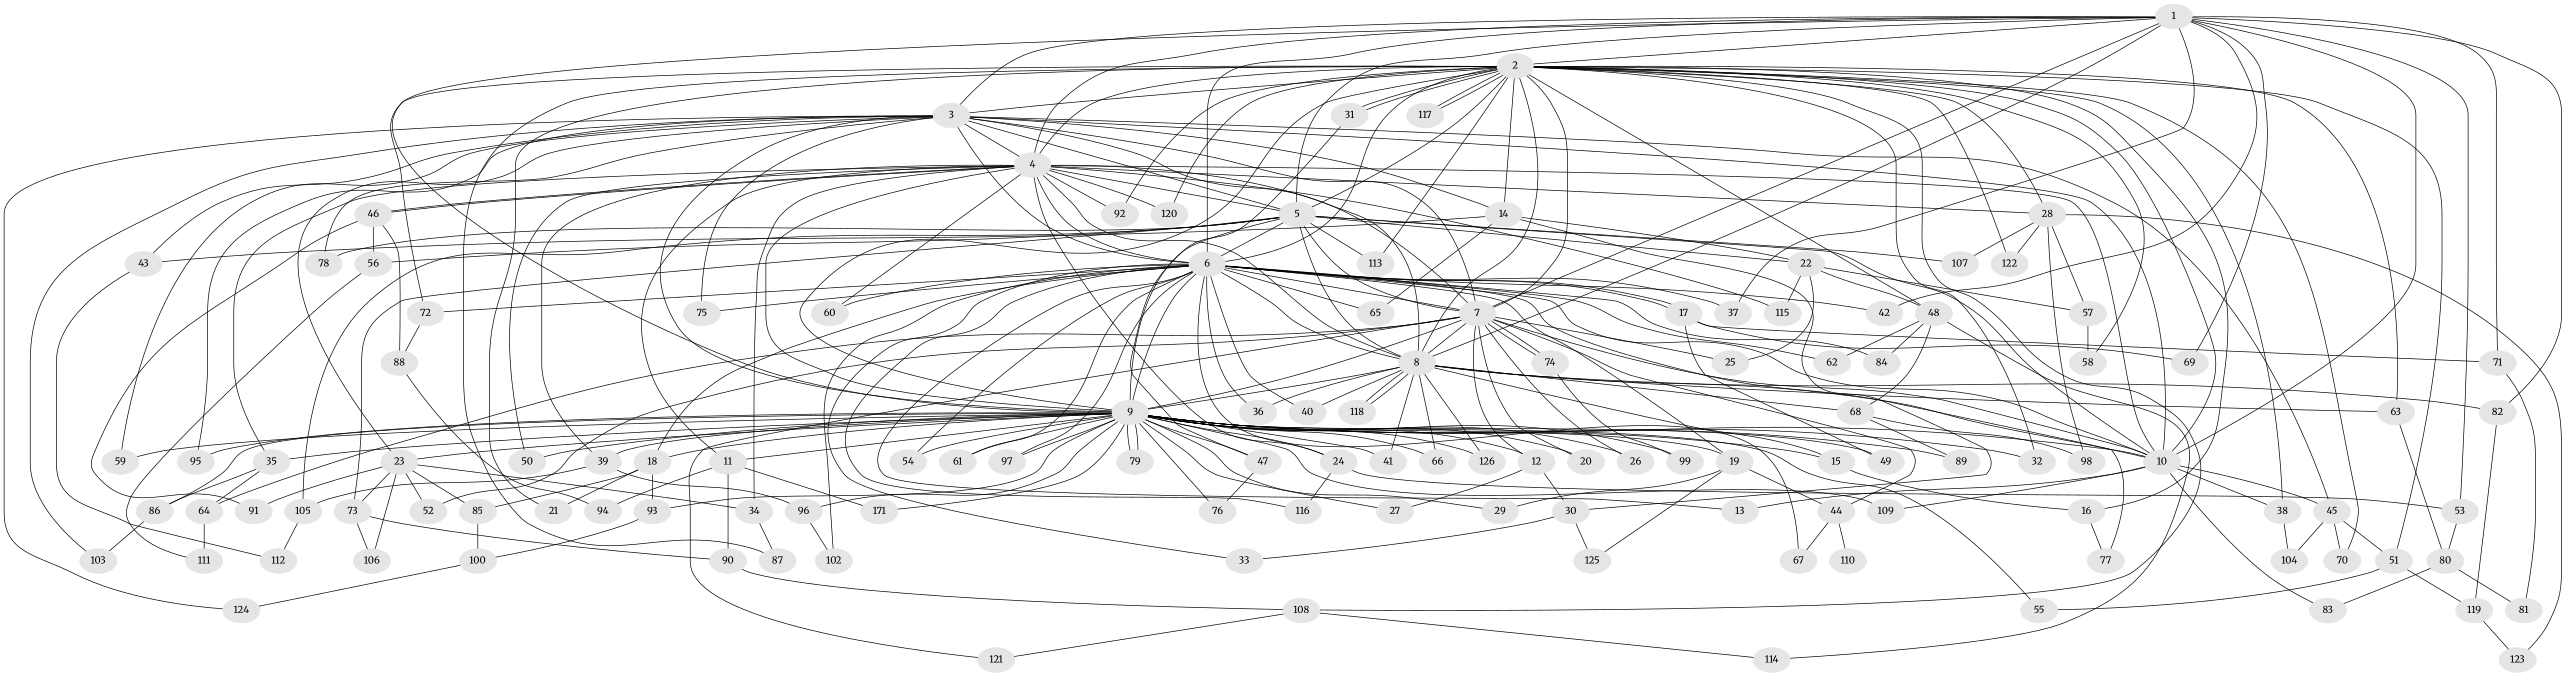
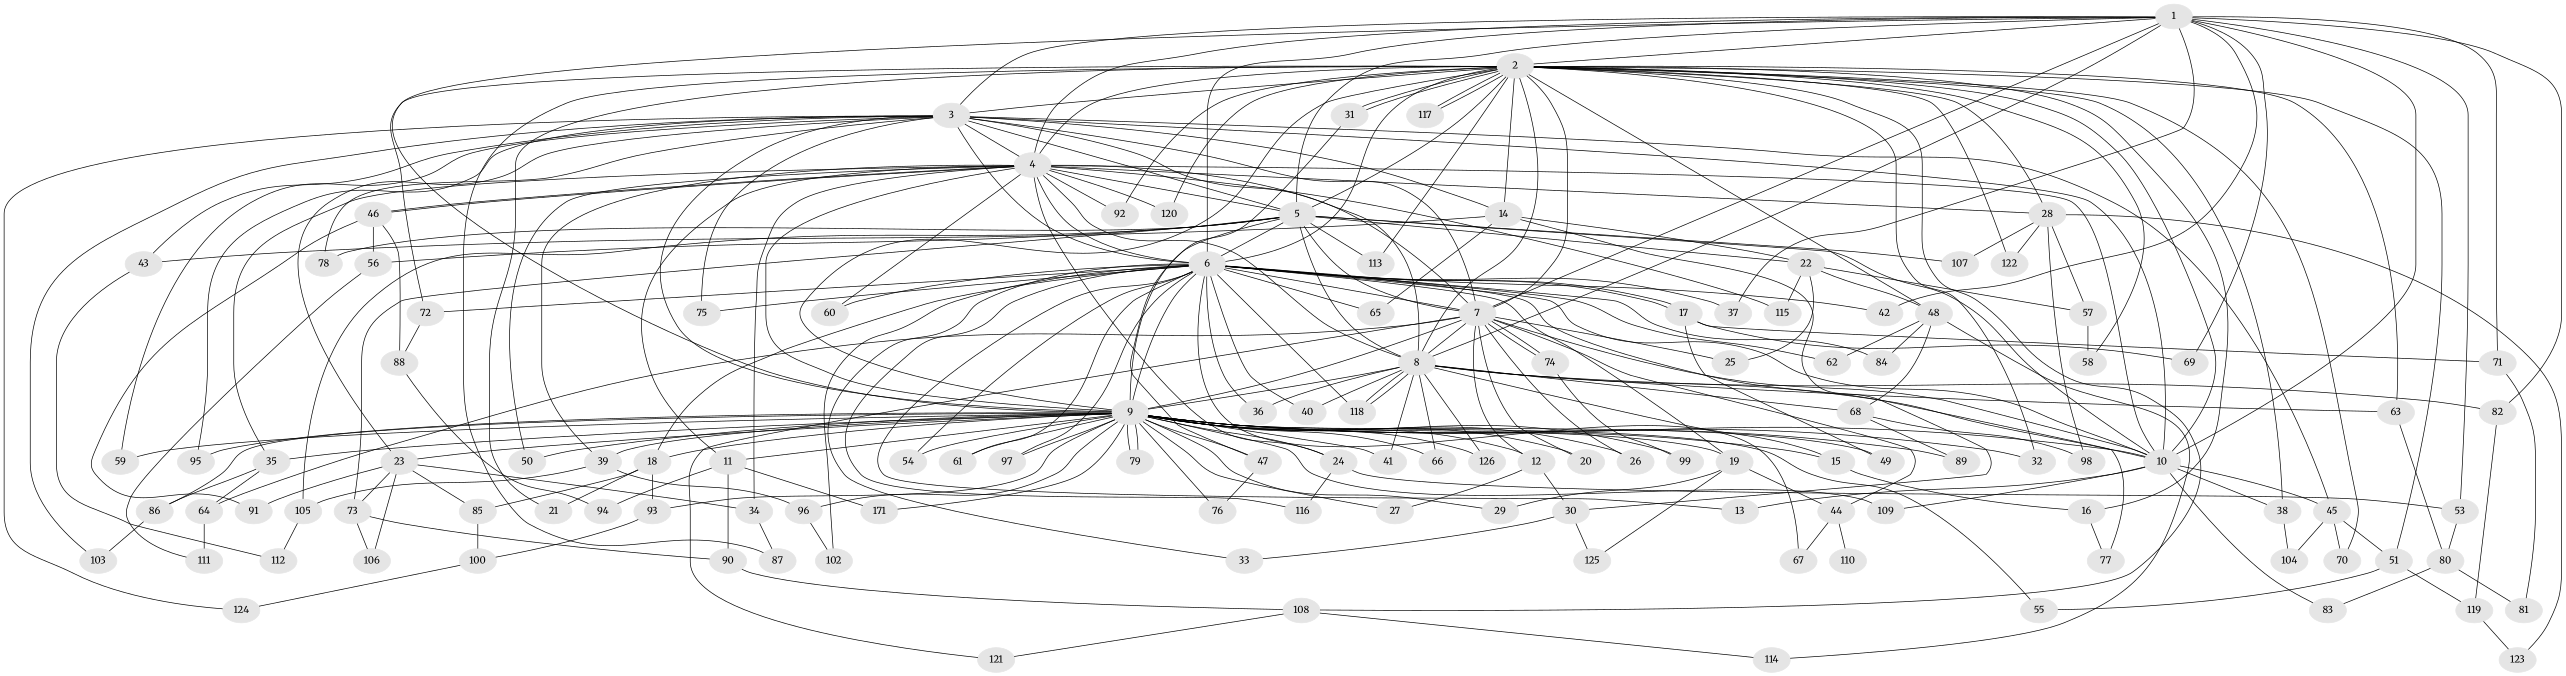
edge "6" -- "8": now "6" -- "118"
node "52": removed
